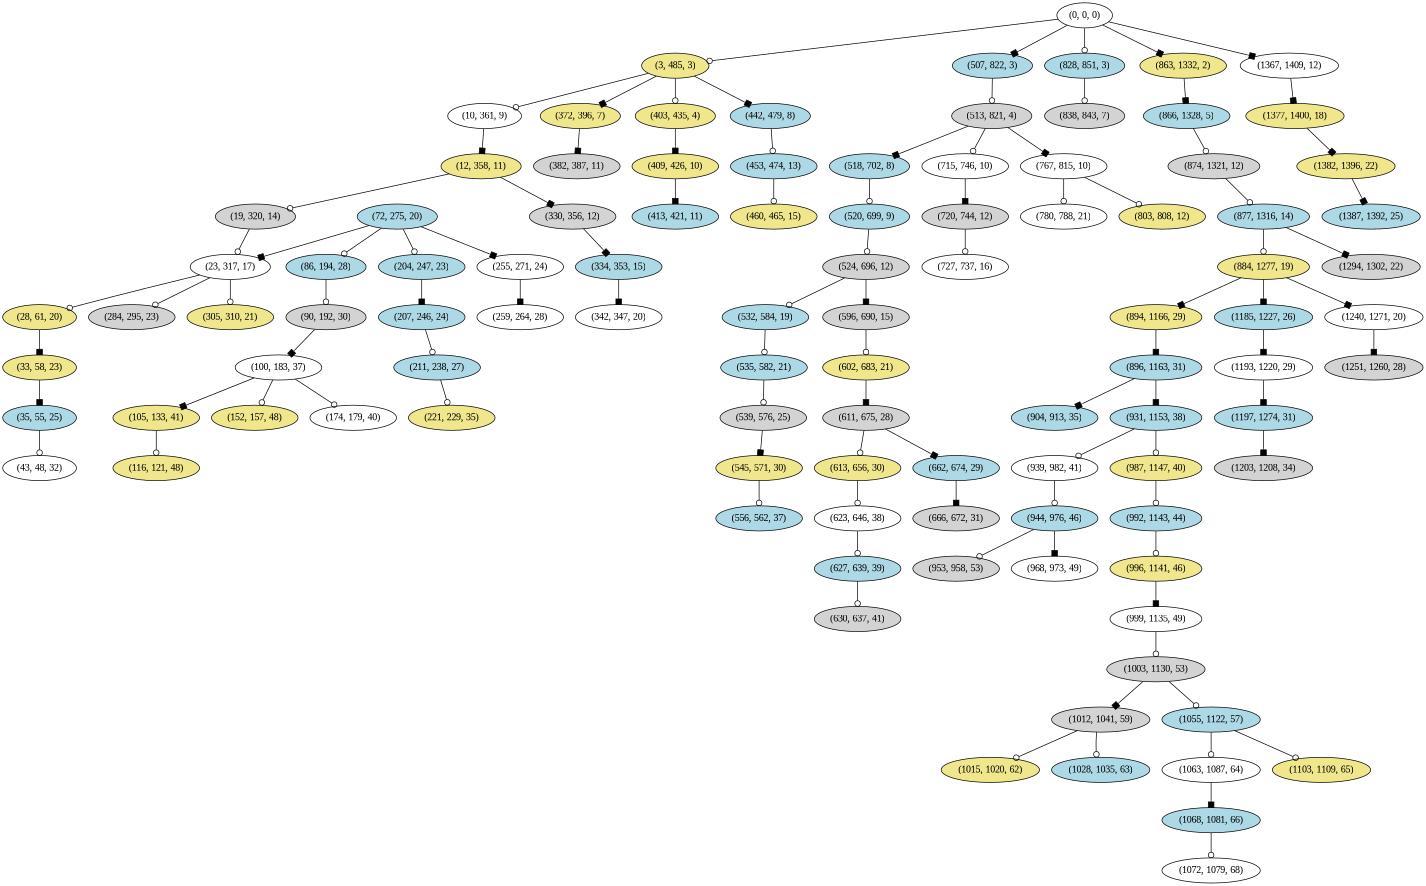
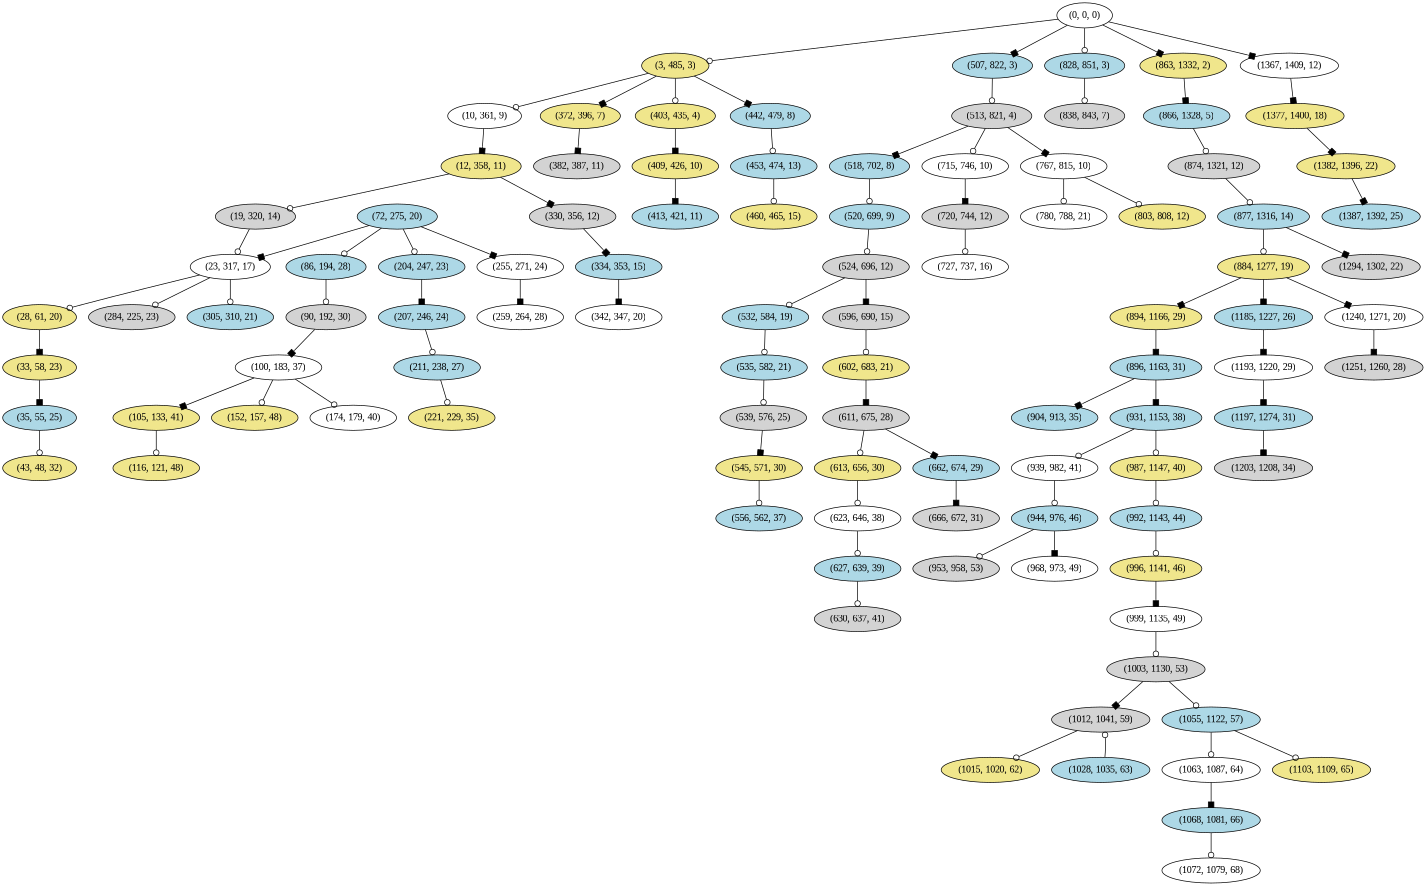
node "(284, 295, 23)": label "(284, 295, 23)" -> "(284, 225, 23)"
node "(305, 310, 21)": fillcolor khaki -> lightblue
node "(43, 48, 32)": fillcolor white -> khaki
edge "(1012, 1041, 59)" -> "(1028, 1035, 63)": reversed
